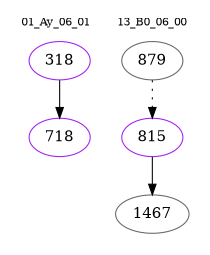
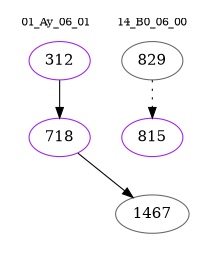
cluster "13_B0_06_00": label "13_B0_06_00" -> "14_B0_06_00"
node "318": label "318" -> "312"
node "879": label "879" -> "829"
edge "815" -> "1467": now "718" -> "1467"
